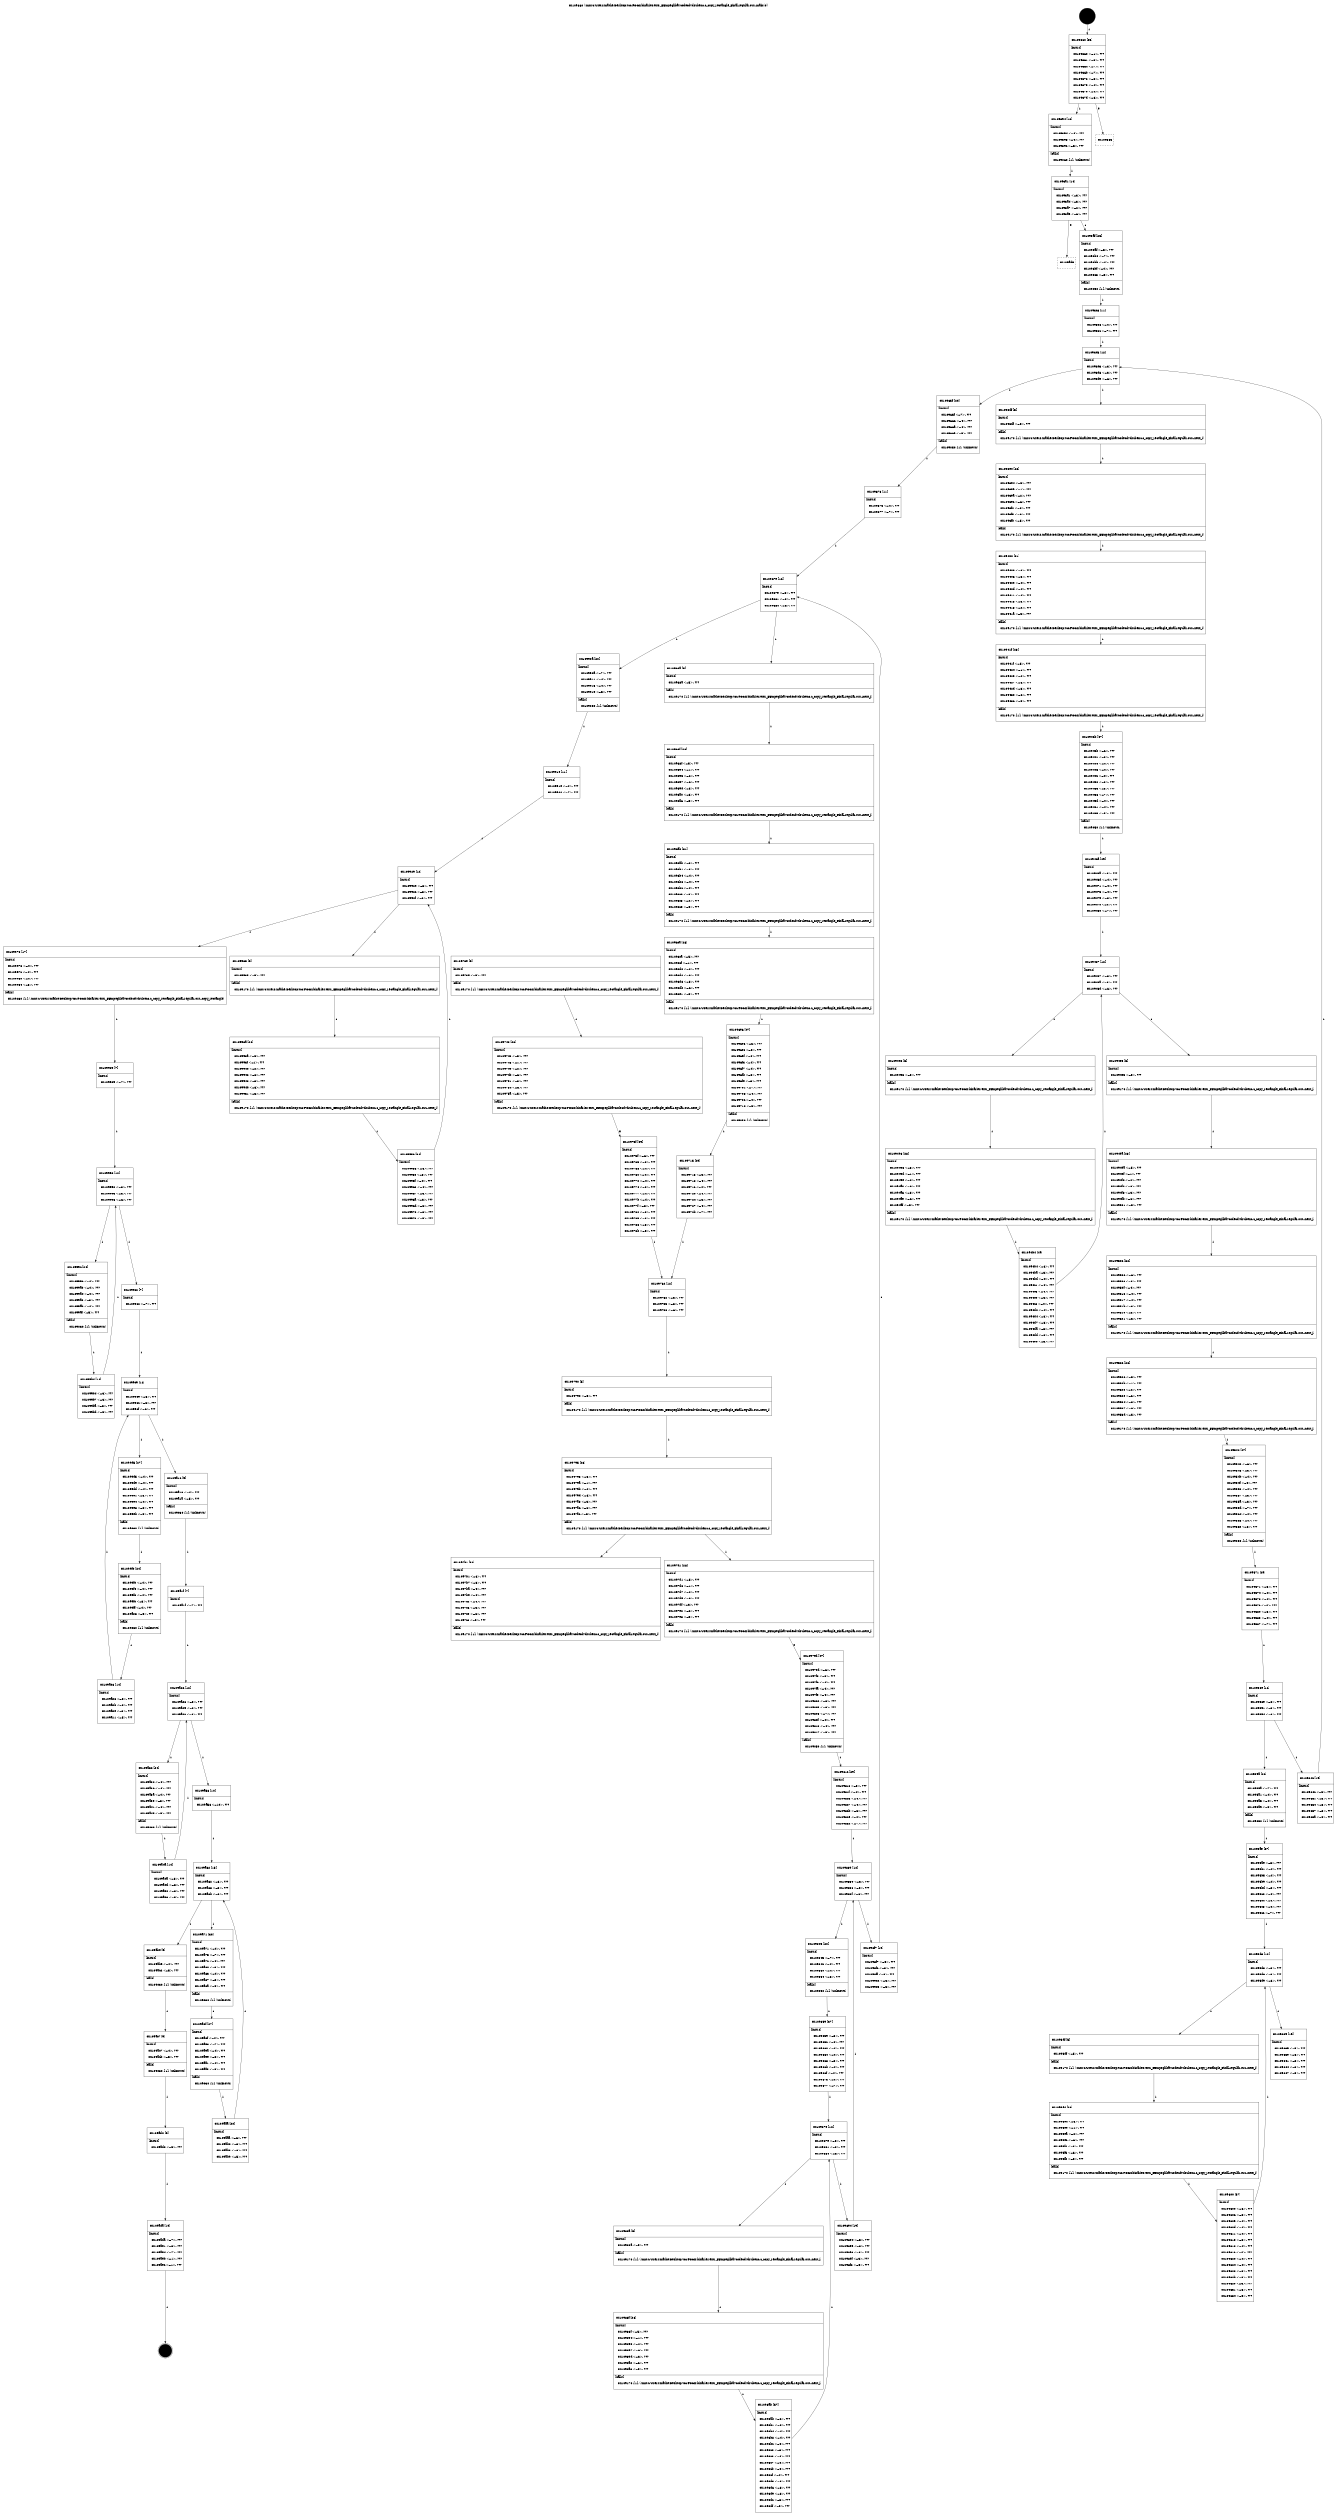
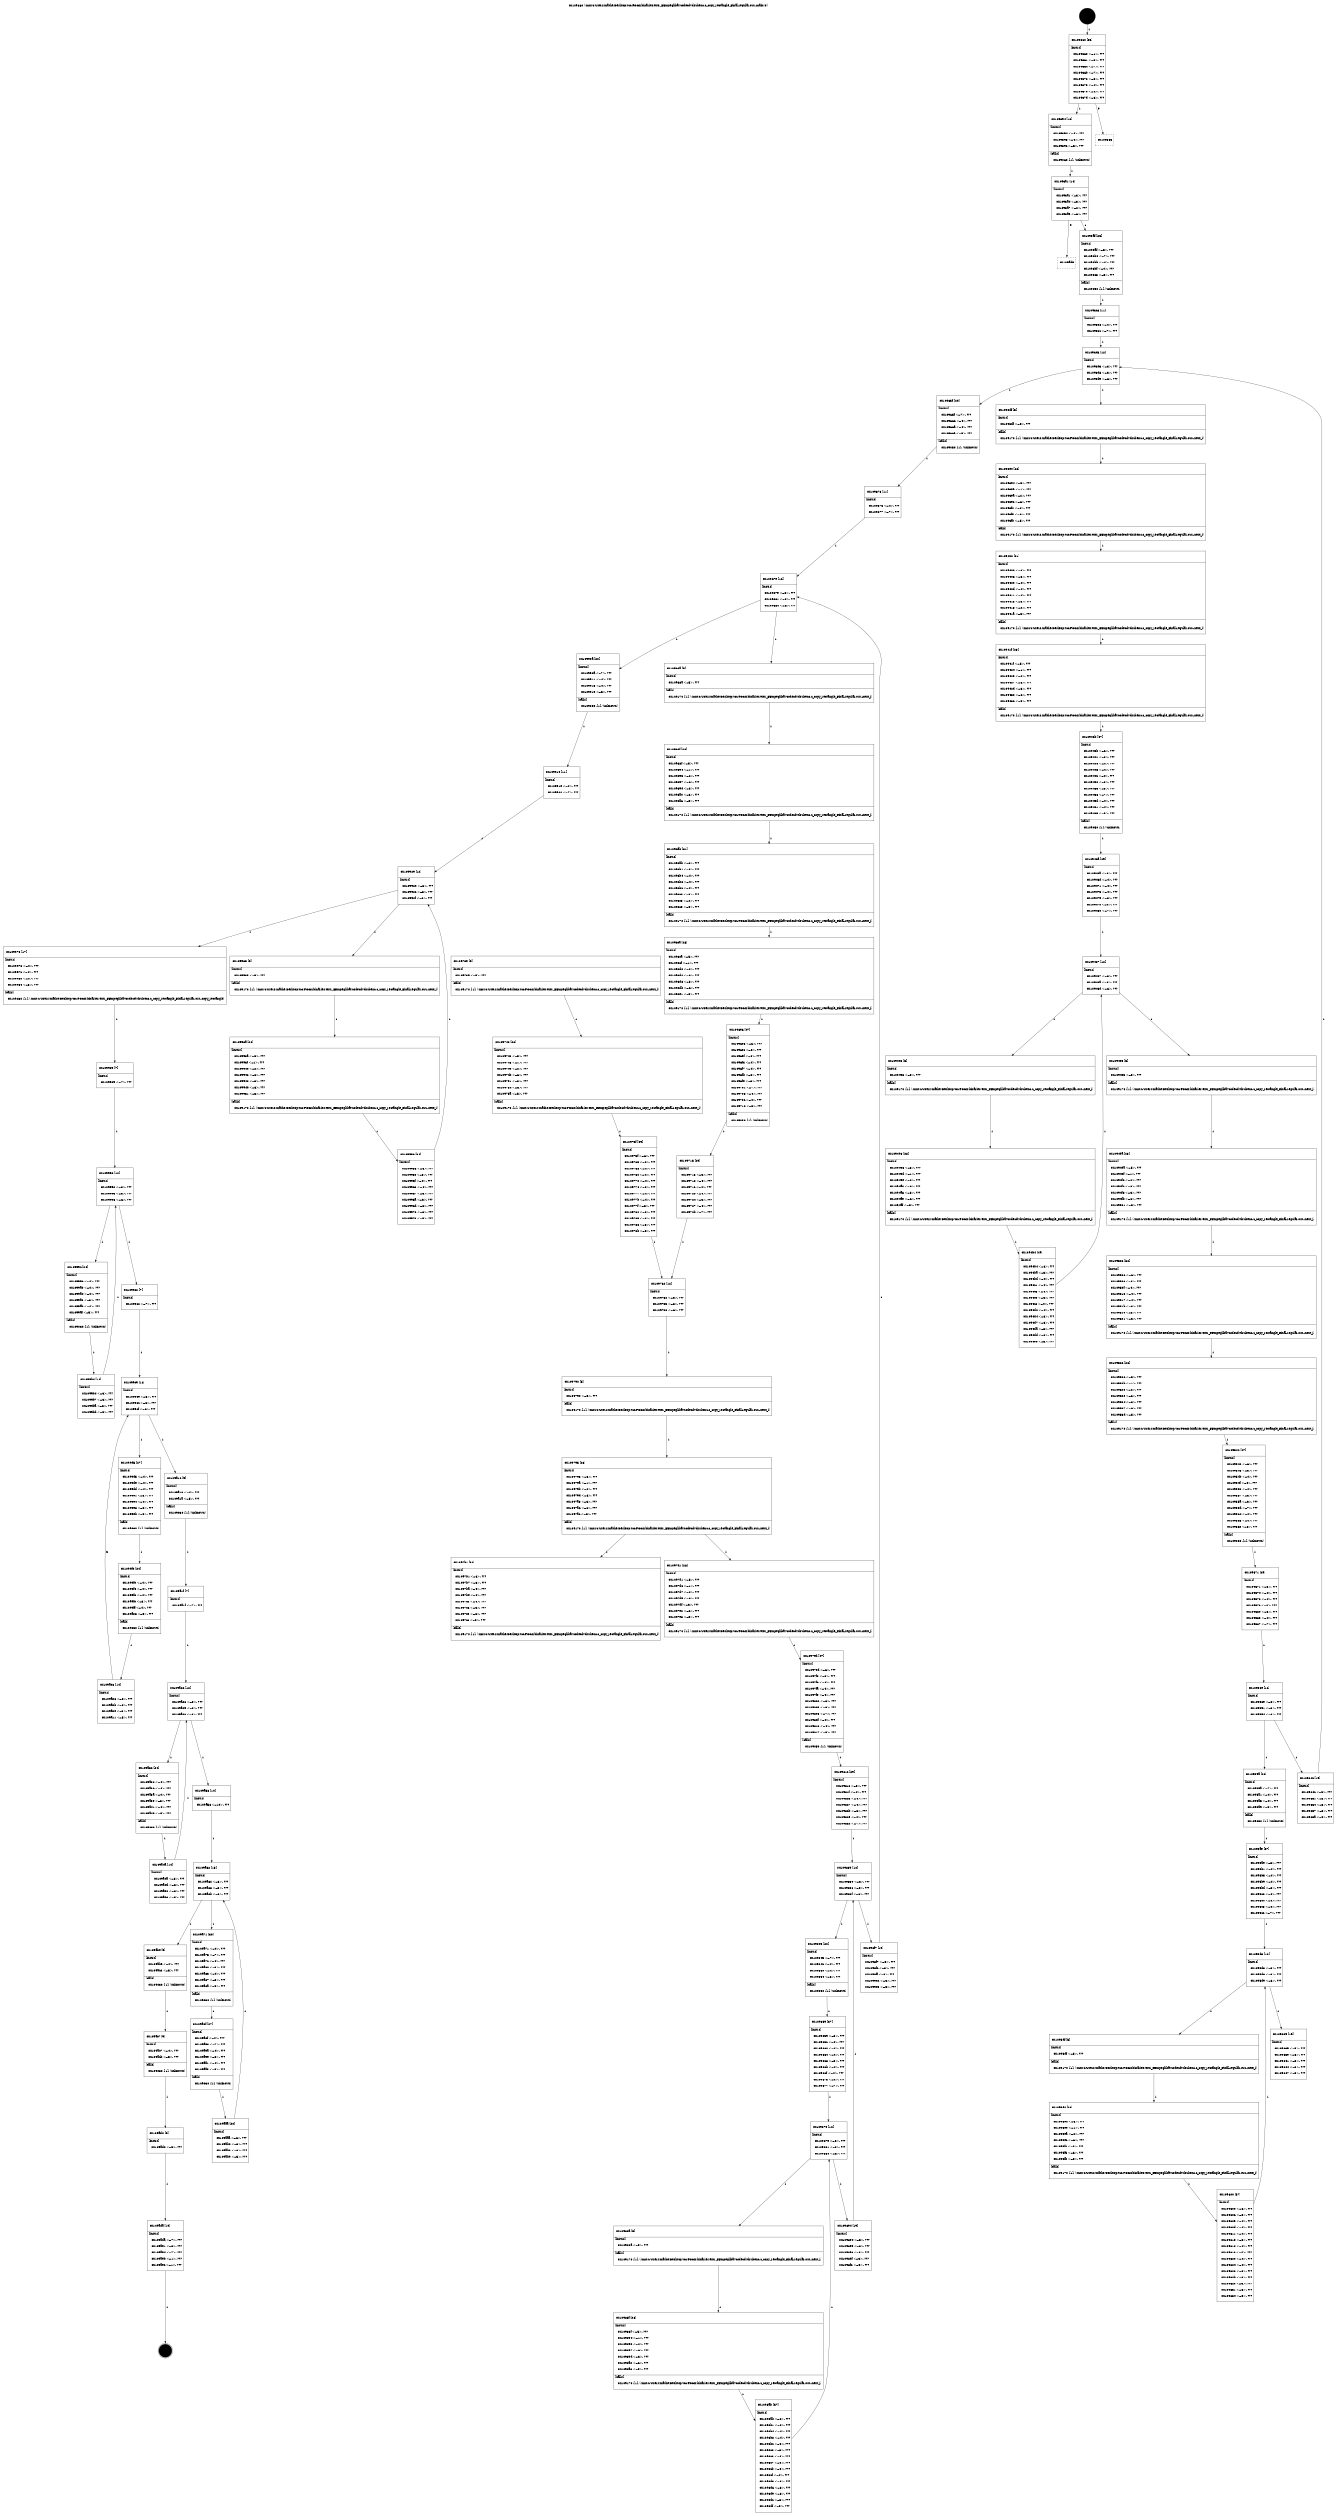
edge "0x109743 [28]" -> "0x10975f [49]": label " 8" -> " 1"
edge "0x109a08 [14]" -> "0x1099c9 [12]": label " 1" -> " 6"
edge "0x1097d1 [28]" -> "0x1097ed [47]": label " 0" -> " 1"
